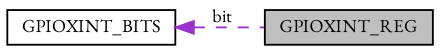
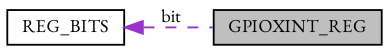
node "GPIOXINT_BITS": label "GPIOXINT_BITS" -> "REG_BITS"
